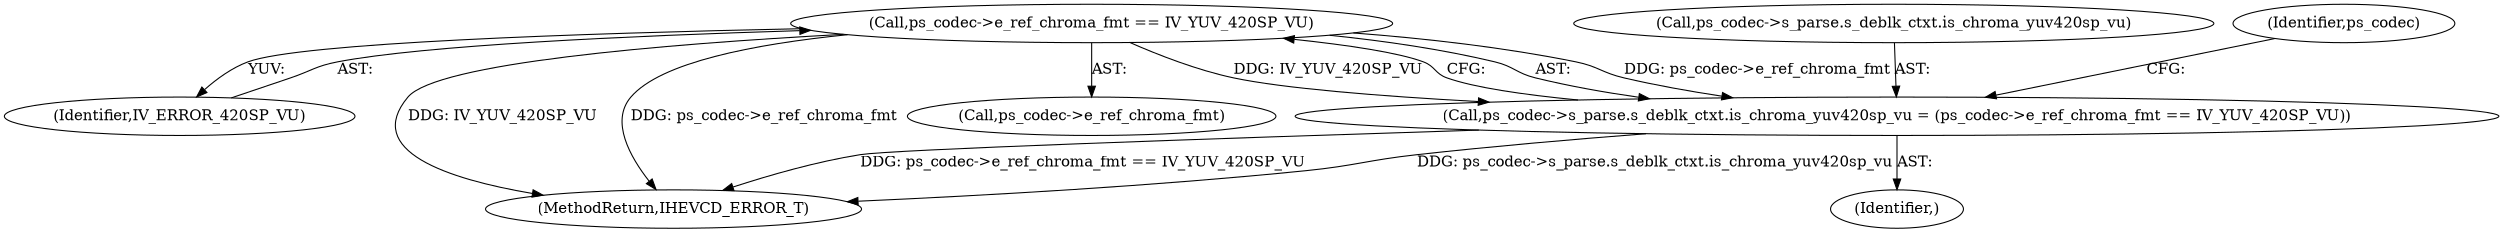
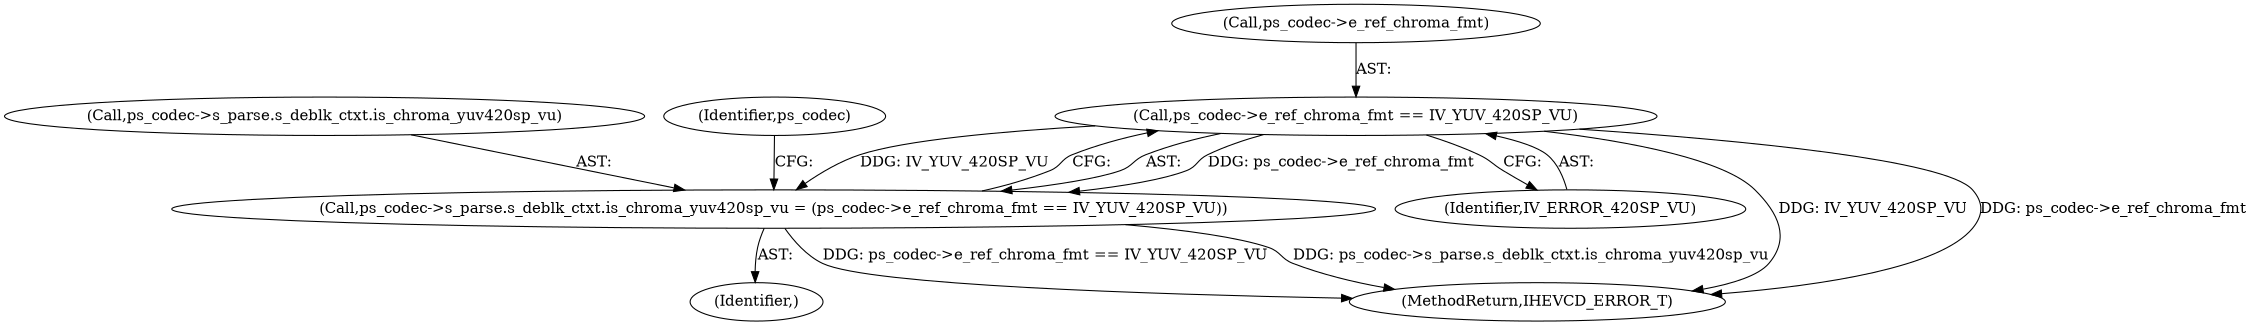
edge "(Call,ps_codec->e_ref_chroma_fmt == IV_YUV_420SP_VU)" -> "(Call,ps_codec->e_ref_chroma_fmt)": reversed
edge "(Call,ps_codec->e_ref_chroma_fmt == IV_YUV_420SP_VU)" -> "(Identifier,IV_ERROR_420SP_VU)": label "YUV: " -> "CFG: "
